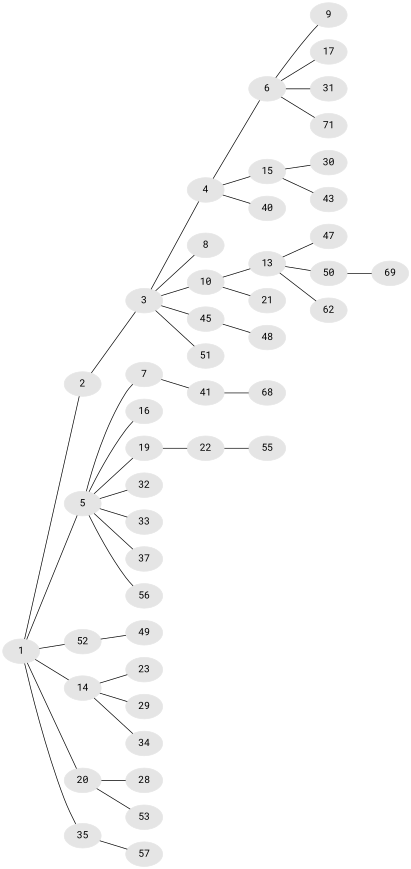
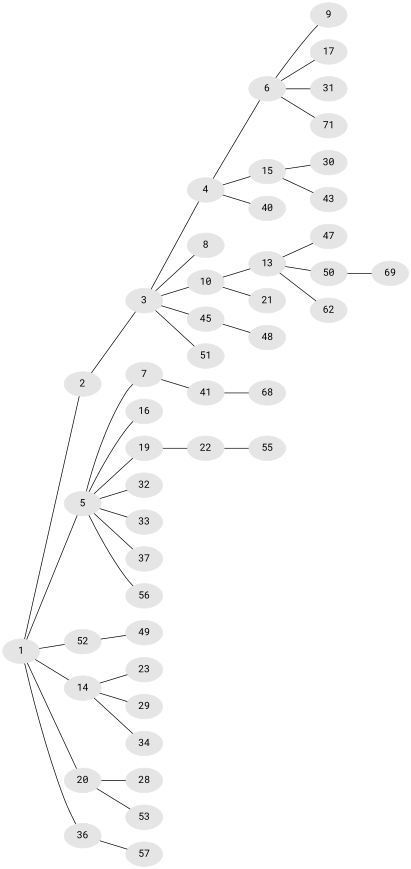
node "35": label "35" -> "36"
